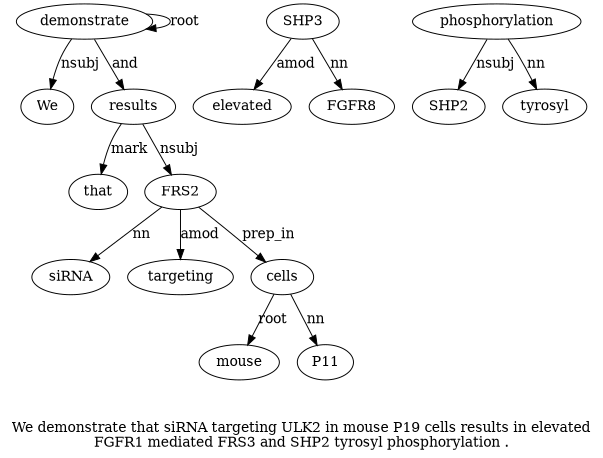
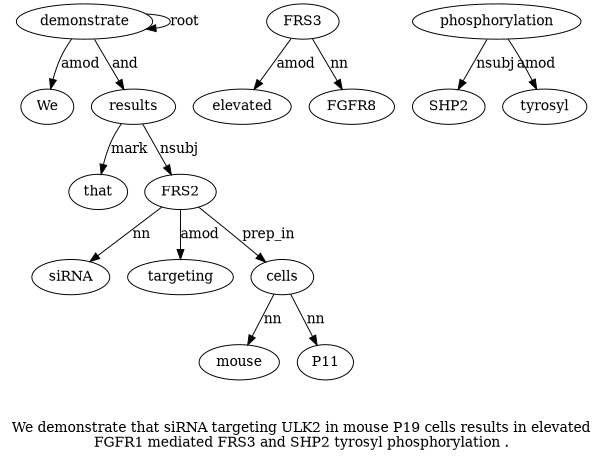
node "SHP3": label "SHP3" -> "FRS3"
edge "demonstrate" -> "We": label "nsubj" -> "amod"
edge "phosphorylation" -> "tyrosyl": label "nn" -> "amod"
edge "cells" -> "mouse": label "root" -> "nn"
